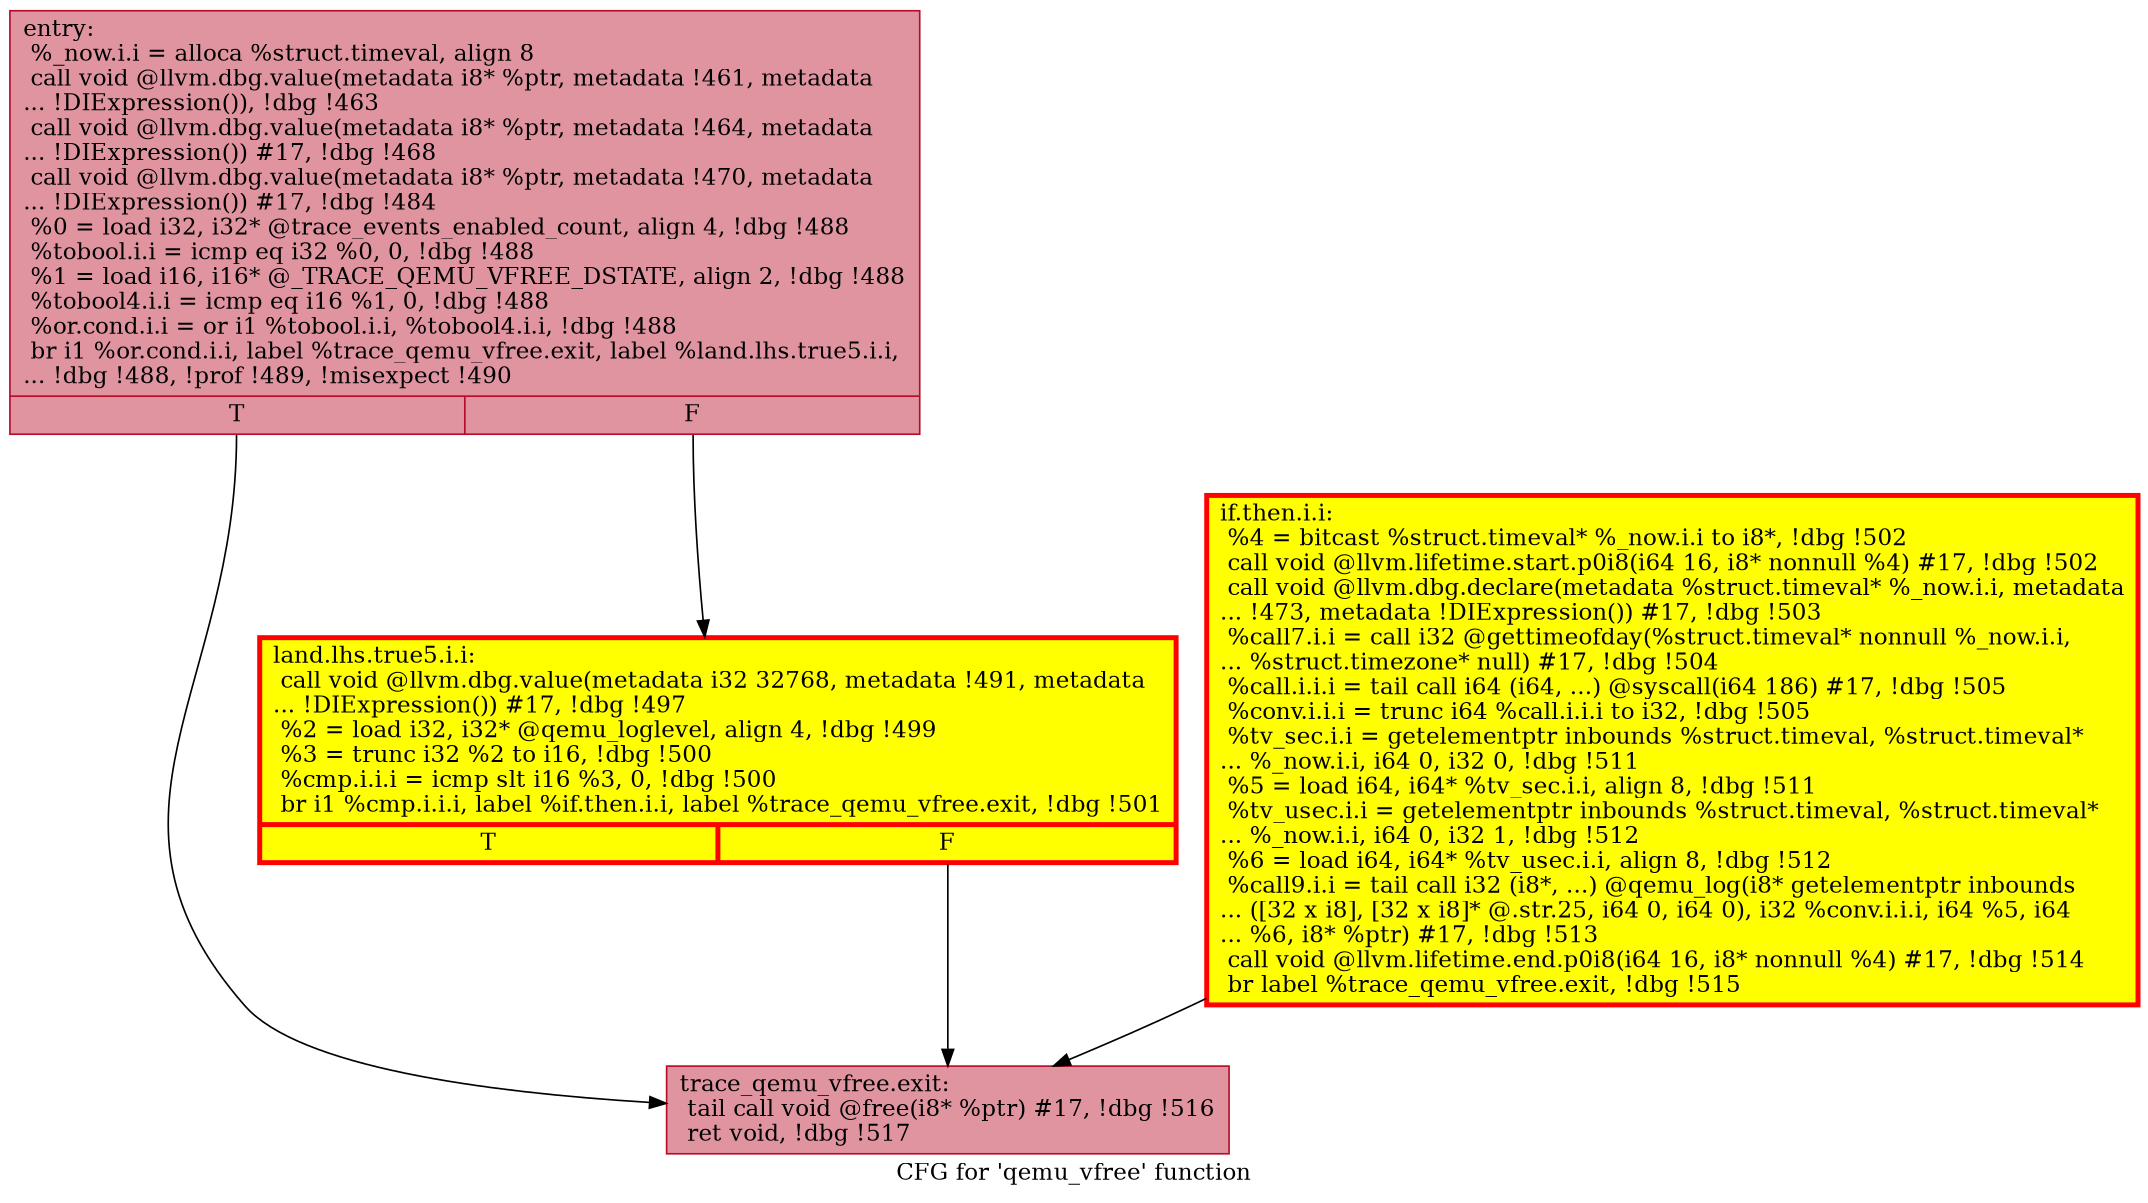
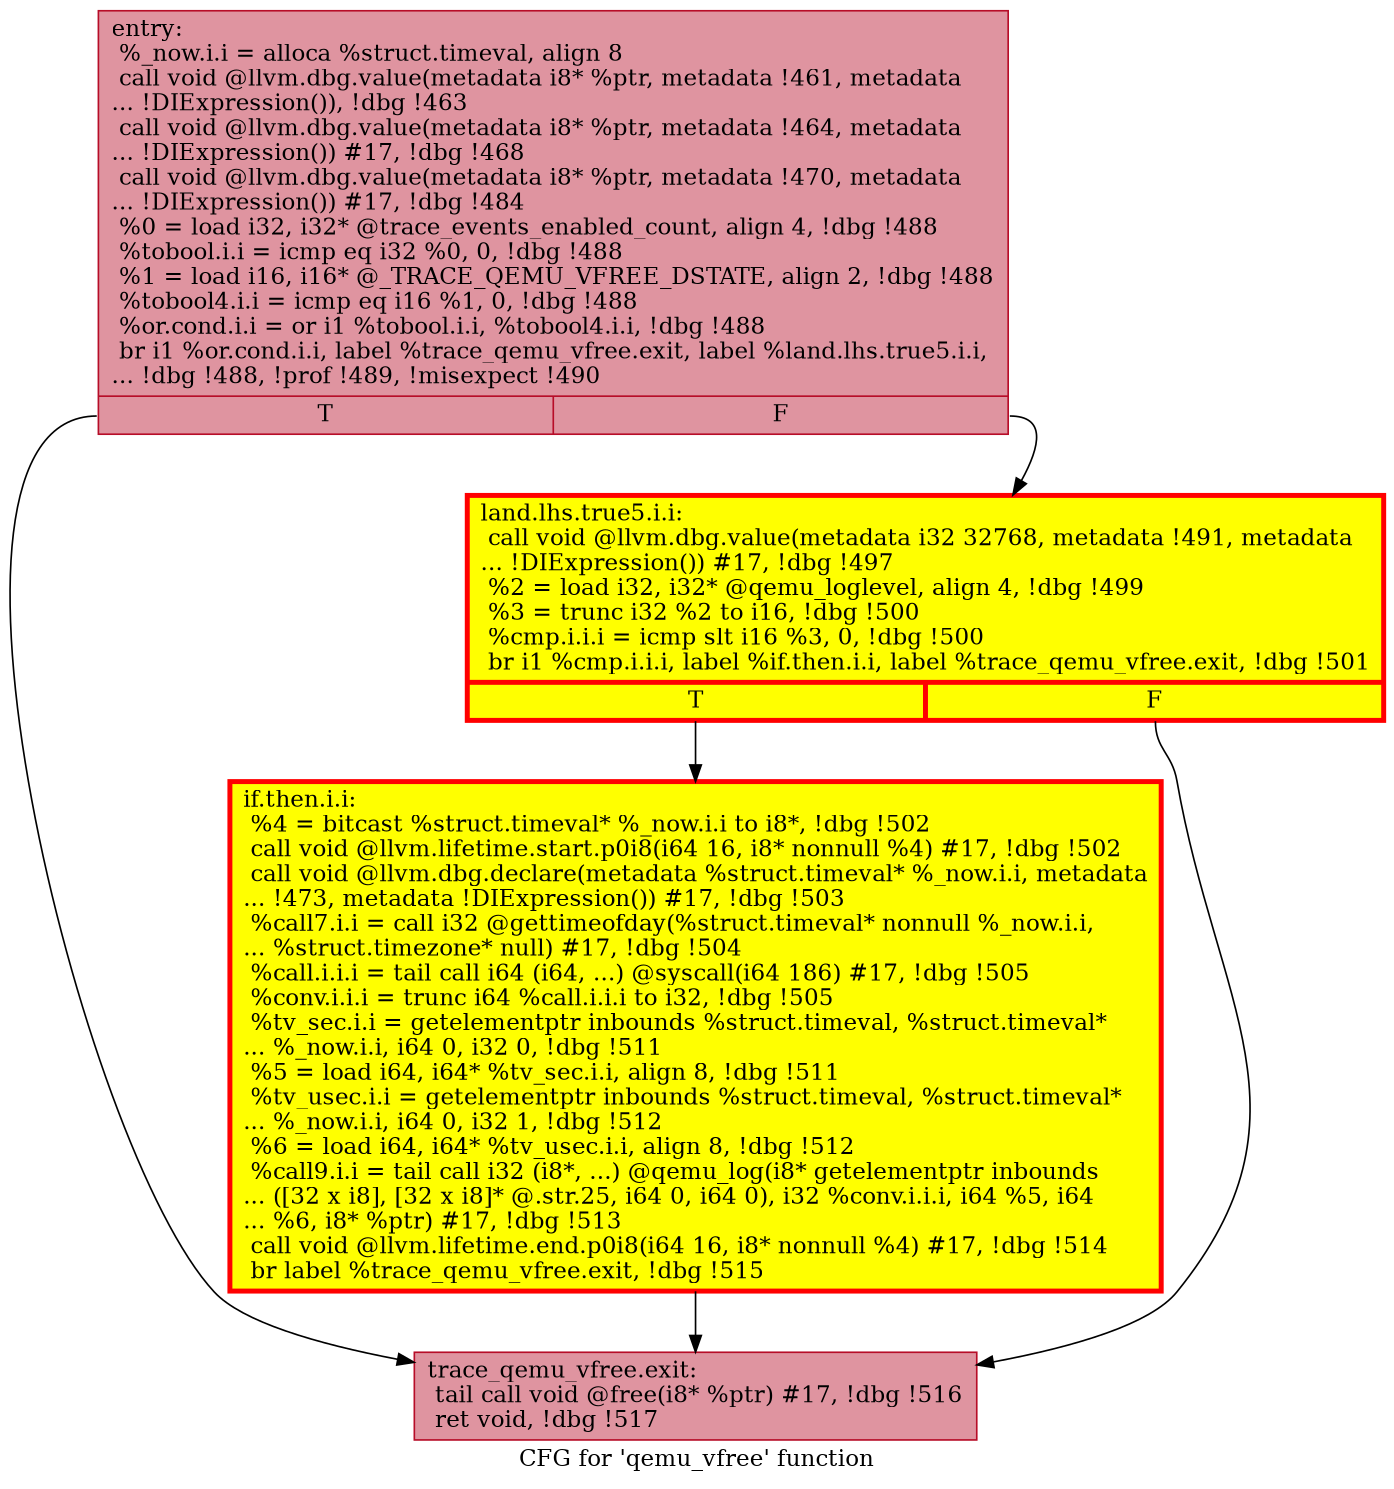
edge "land.lhs.true5.i.i:" -> "if.then.i.i:": added
